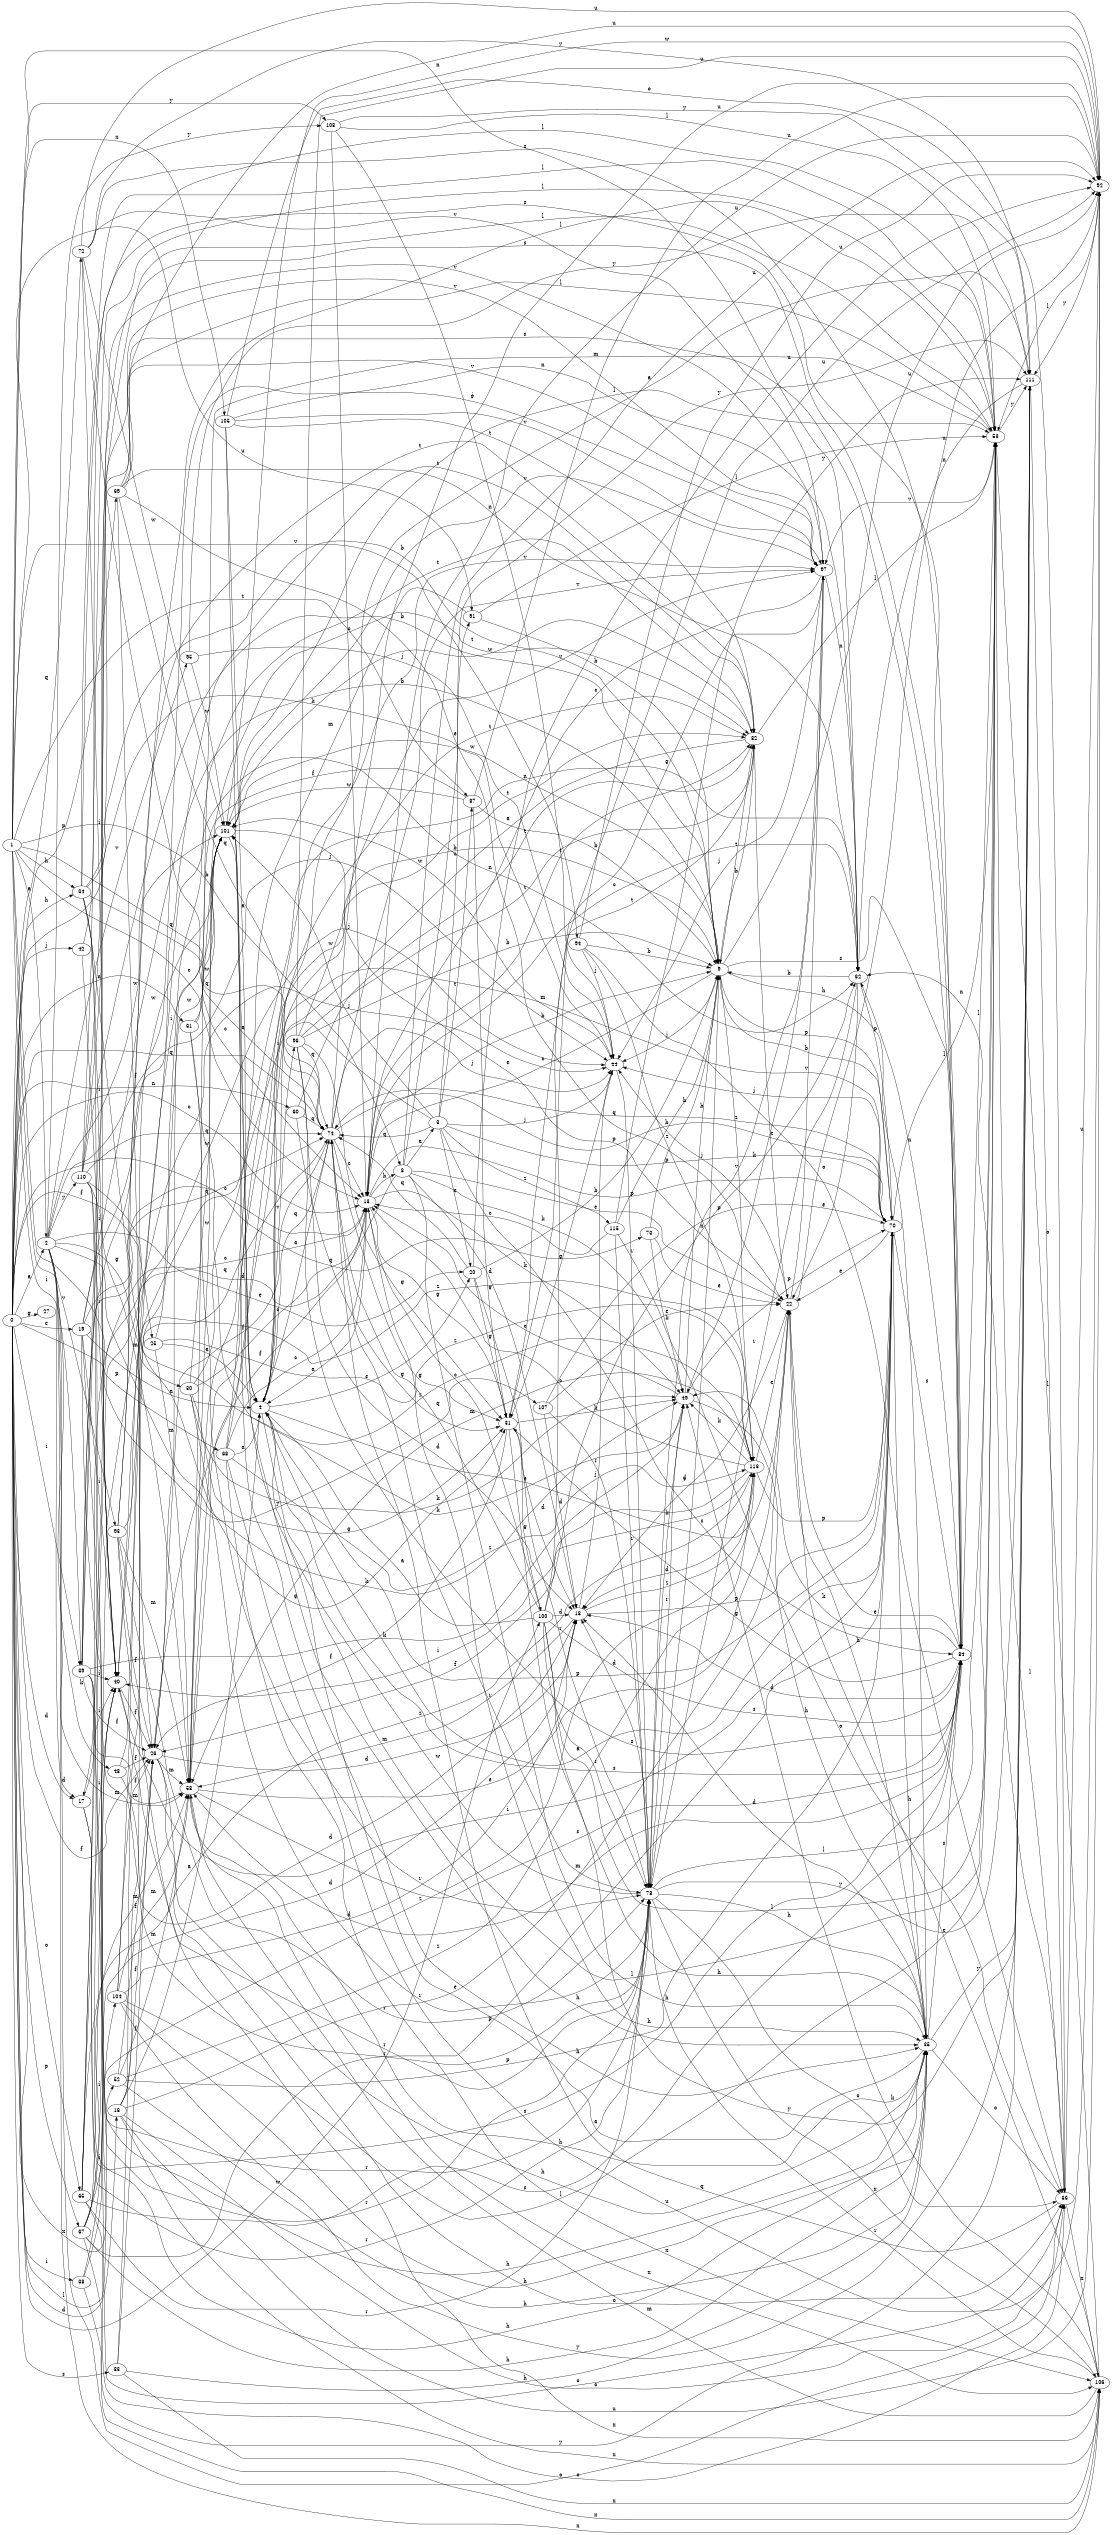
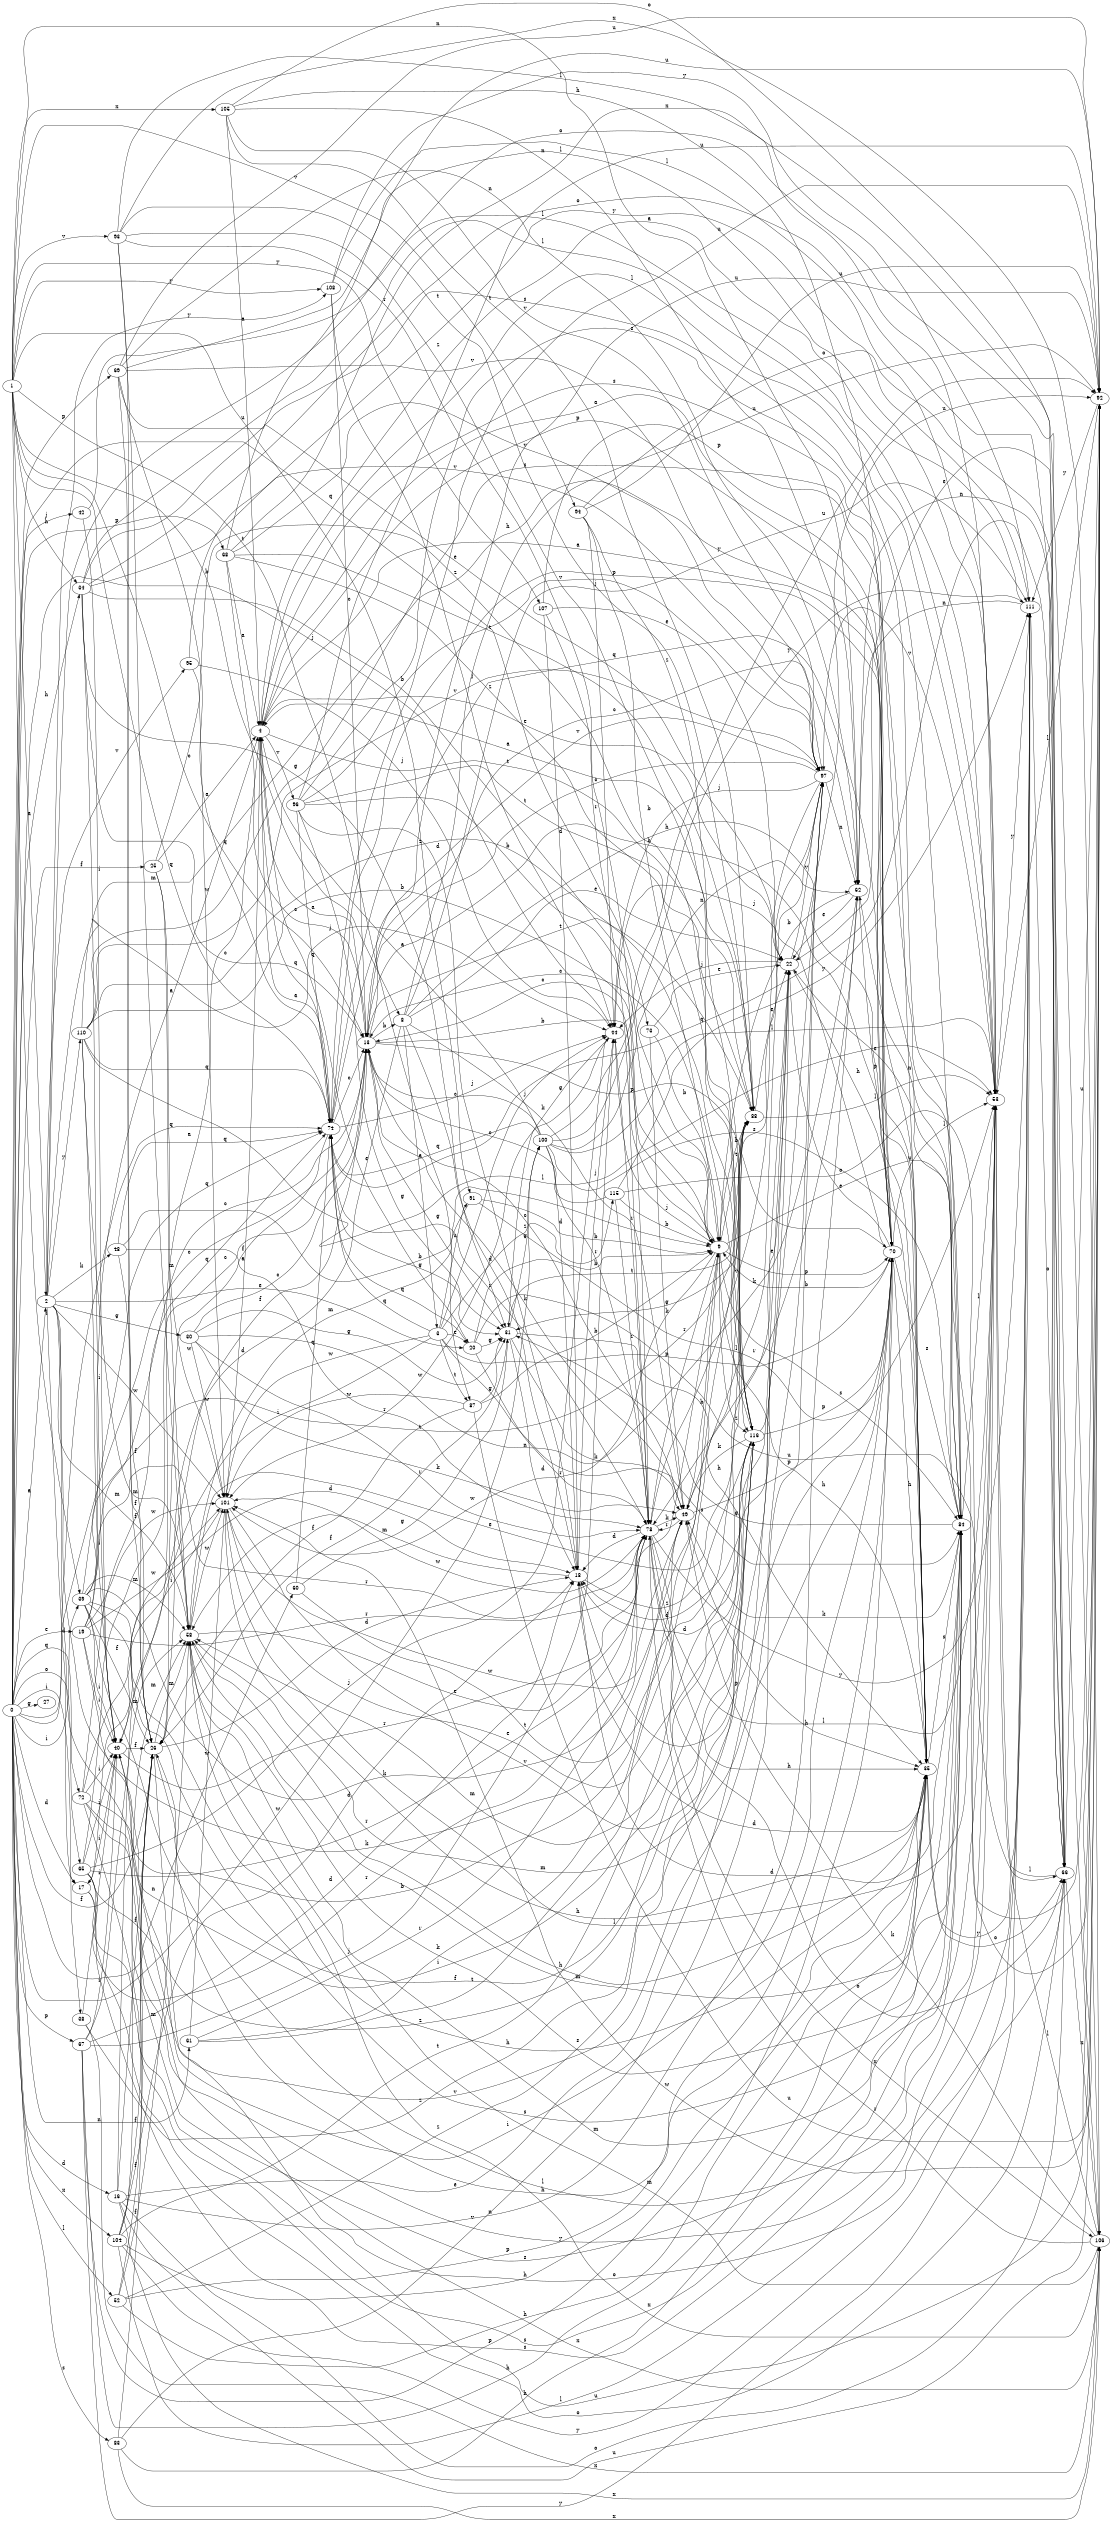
edge "0" -> "44": label "k" -> "j"
node "82": label "82" -> "88"
edge "58" -> "9": label "b" -> "e"
edge "48" -> "9": added, label "b"
